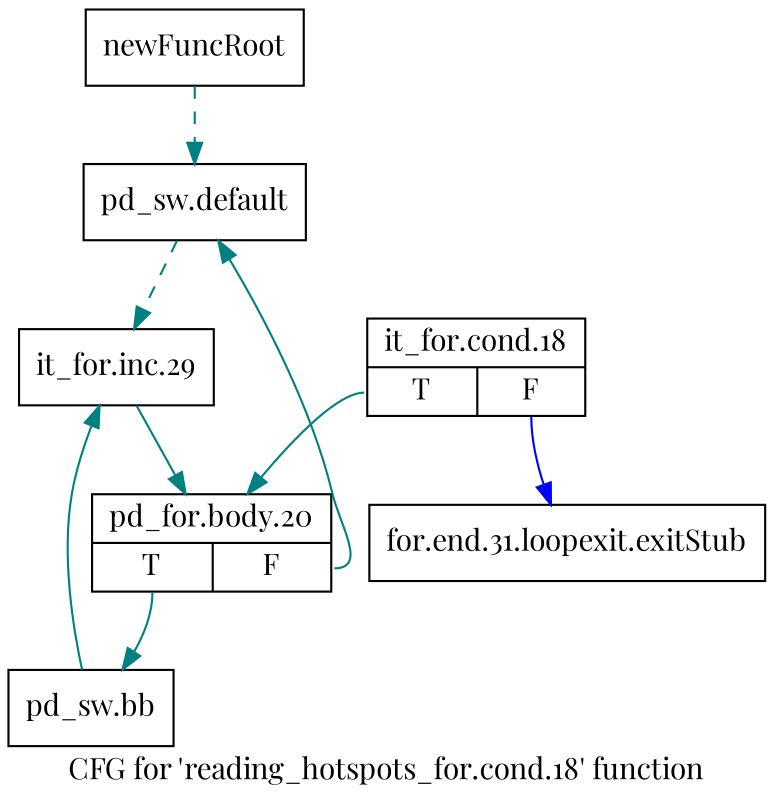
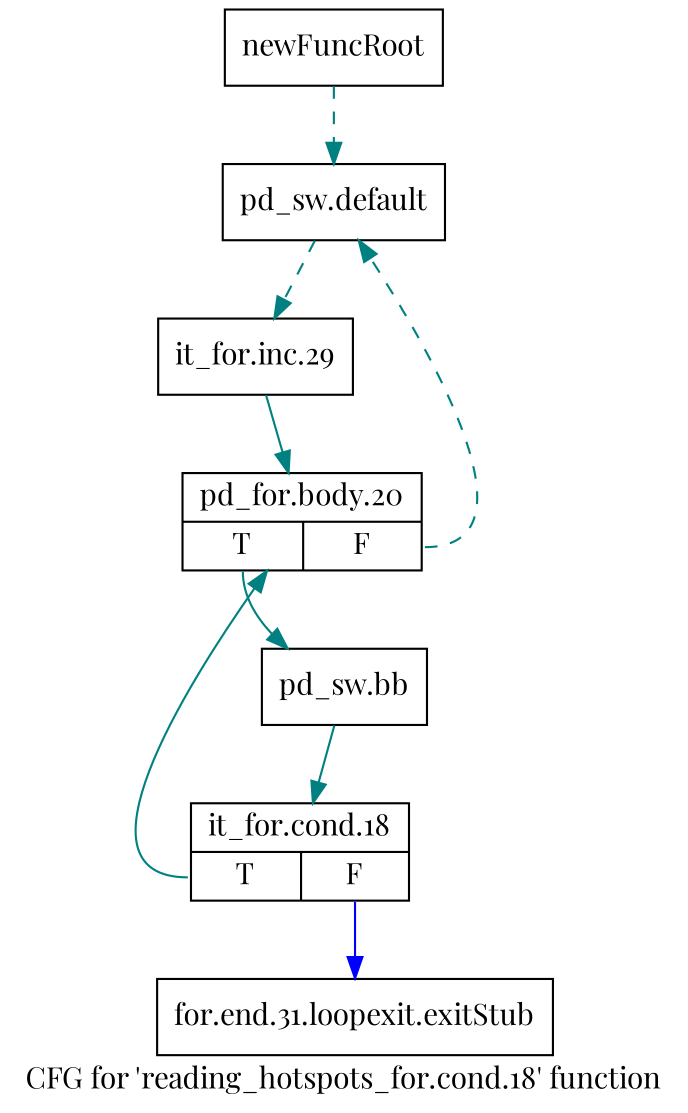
edge "pd_for.body.20" -> "pd_sw.default": style solid -> dashed
edge "pd_sw.bb" -> "it_for.inc.29": now "pd_sw.bb" -> "it_for.cond.18"
